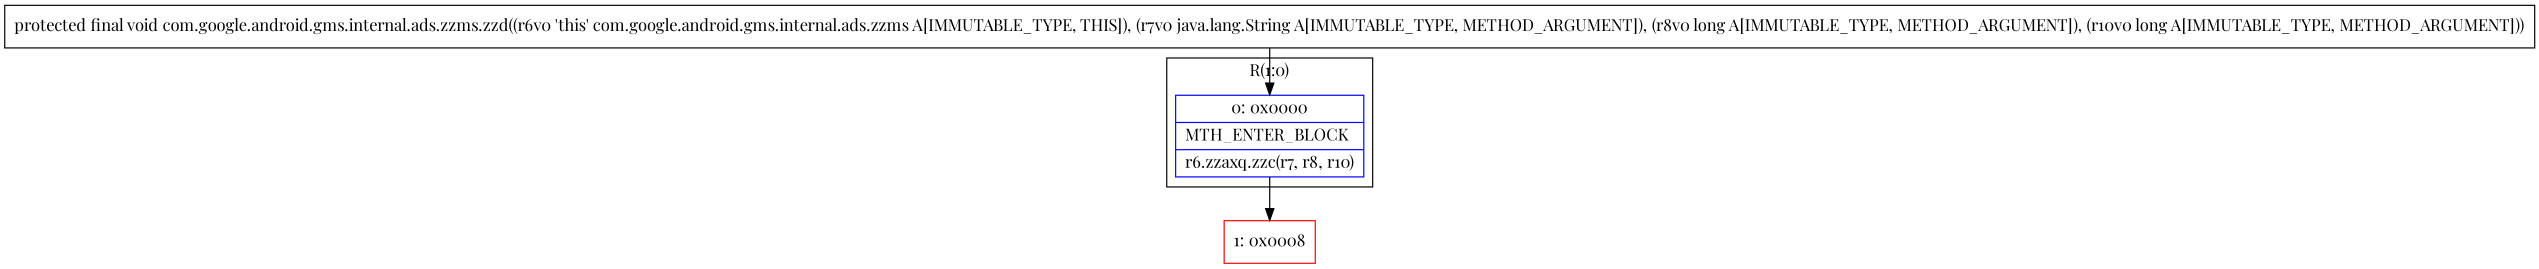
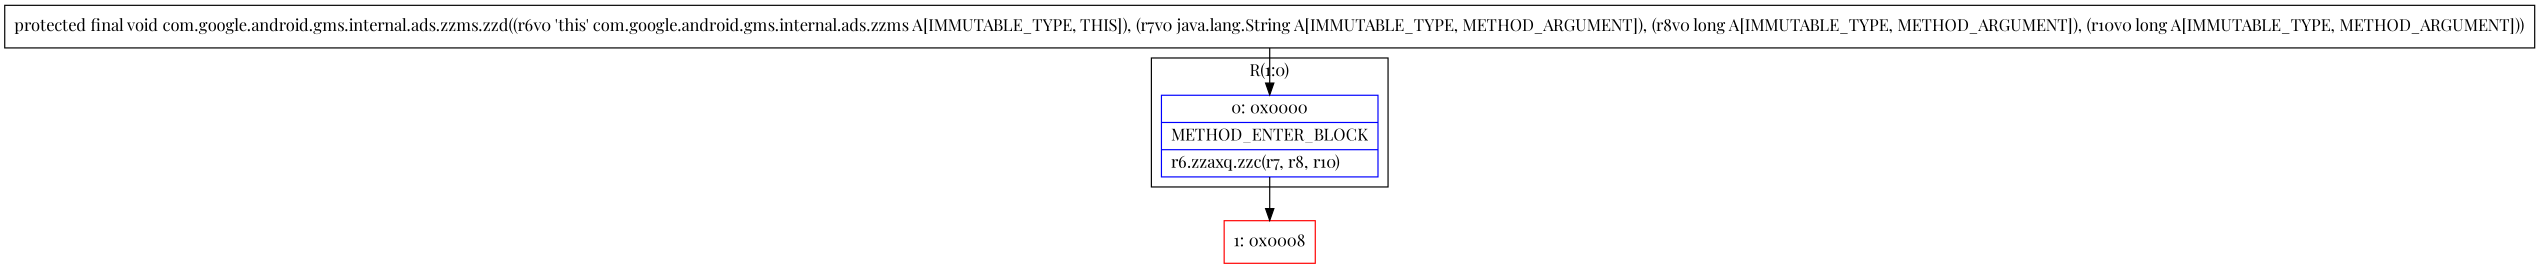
node "0: 0x0000": text "MTH_ENTER_BLOCK" -> "METHOD_ENTER_BLOCK"
